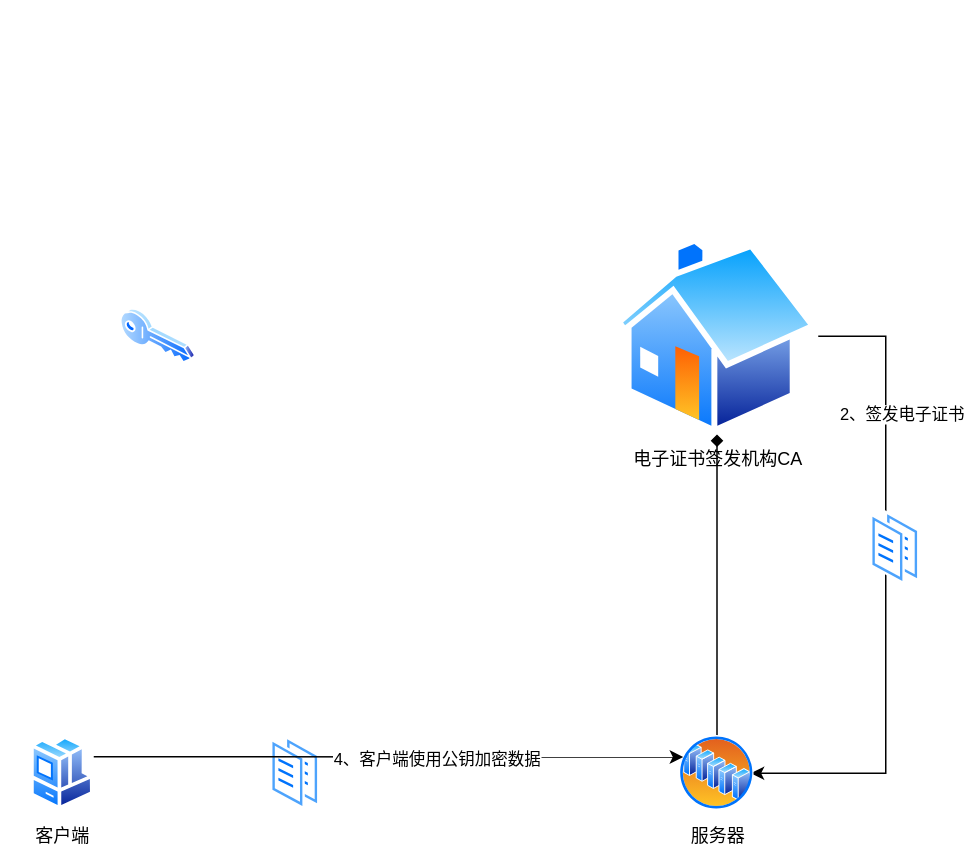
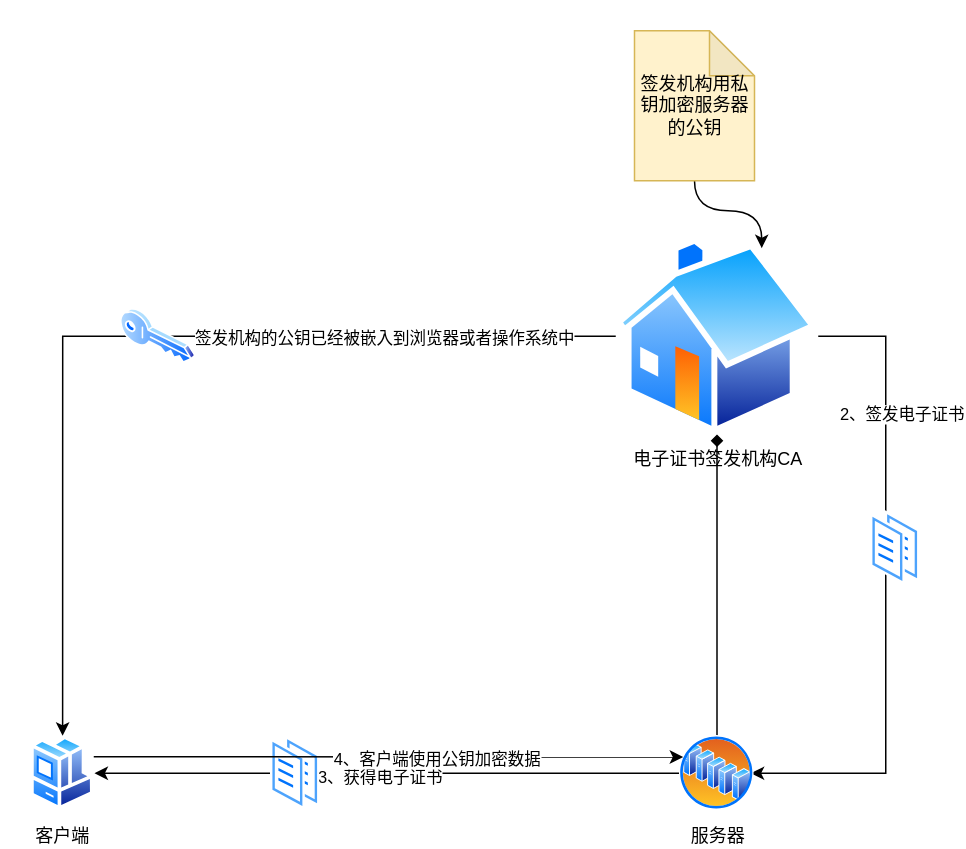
node "签发机构用私钥加密服务器的公钥": added
edge "签发机构用私钥加密服务器的公钥" -> "电子证书签发机构CA": added
edge "电子证书签发机构CA" -> "客户端": added, label "签发机构的公钥已经被嵌入到浏览器或者操作系统中"
edge "服务器" -> "客户端": added, label "3、获得电子证书"
